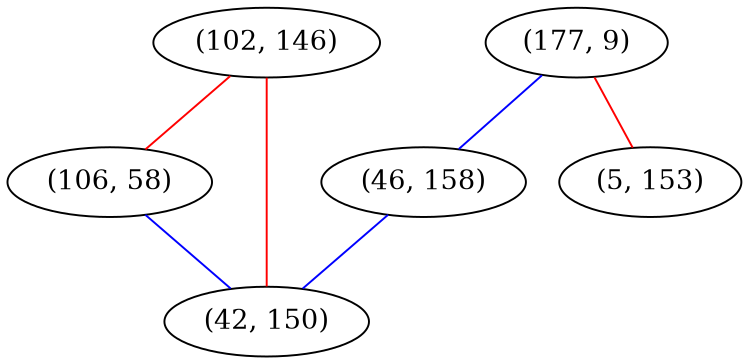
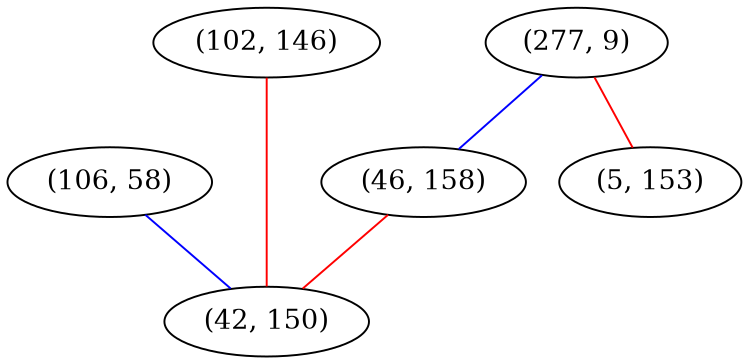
node "(177, 9)": label "(177, 9)" -> "(277, 9)"
edge "(102, 146)" -- "(106, 58)": removed
edge "(46, 158)" -- "(42, 150)": color blue -> red
